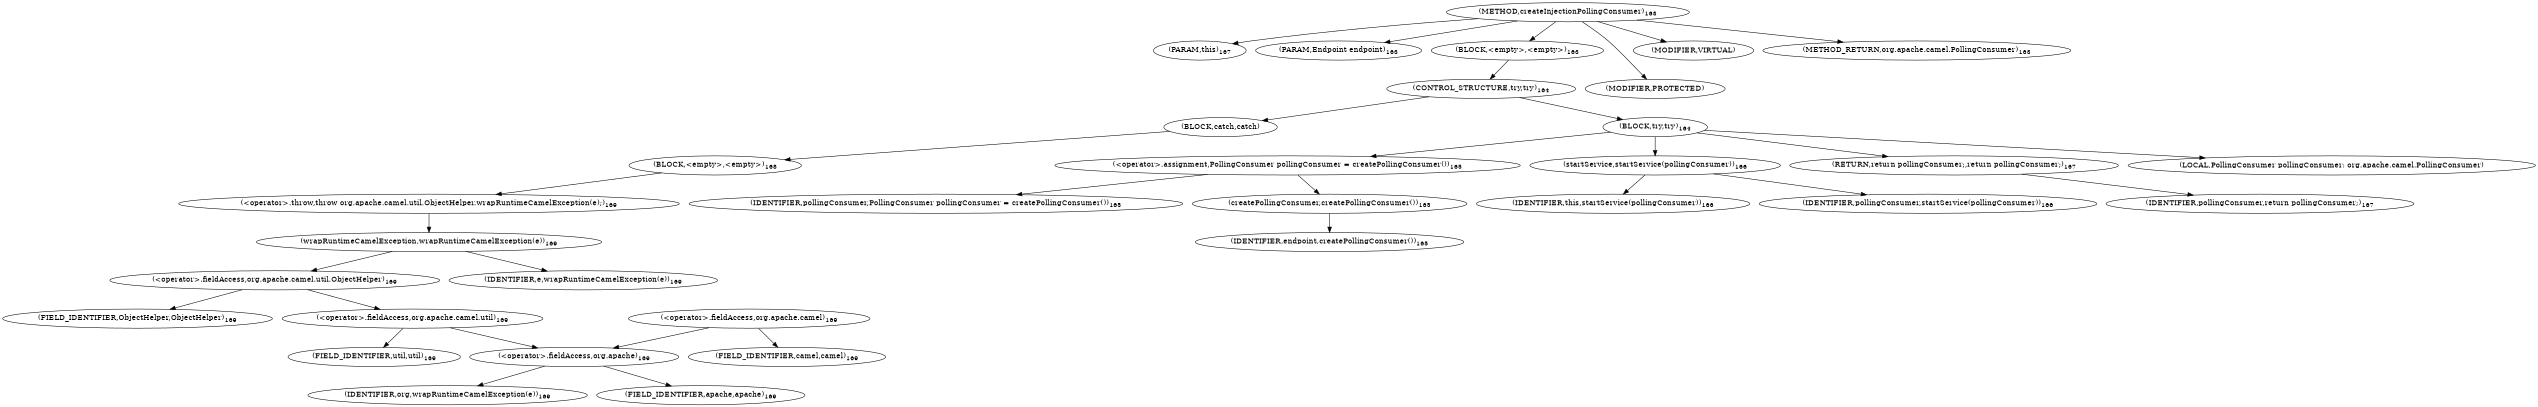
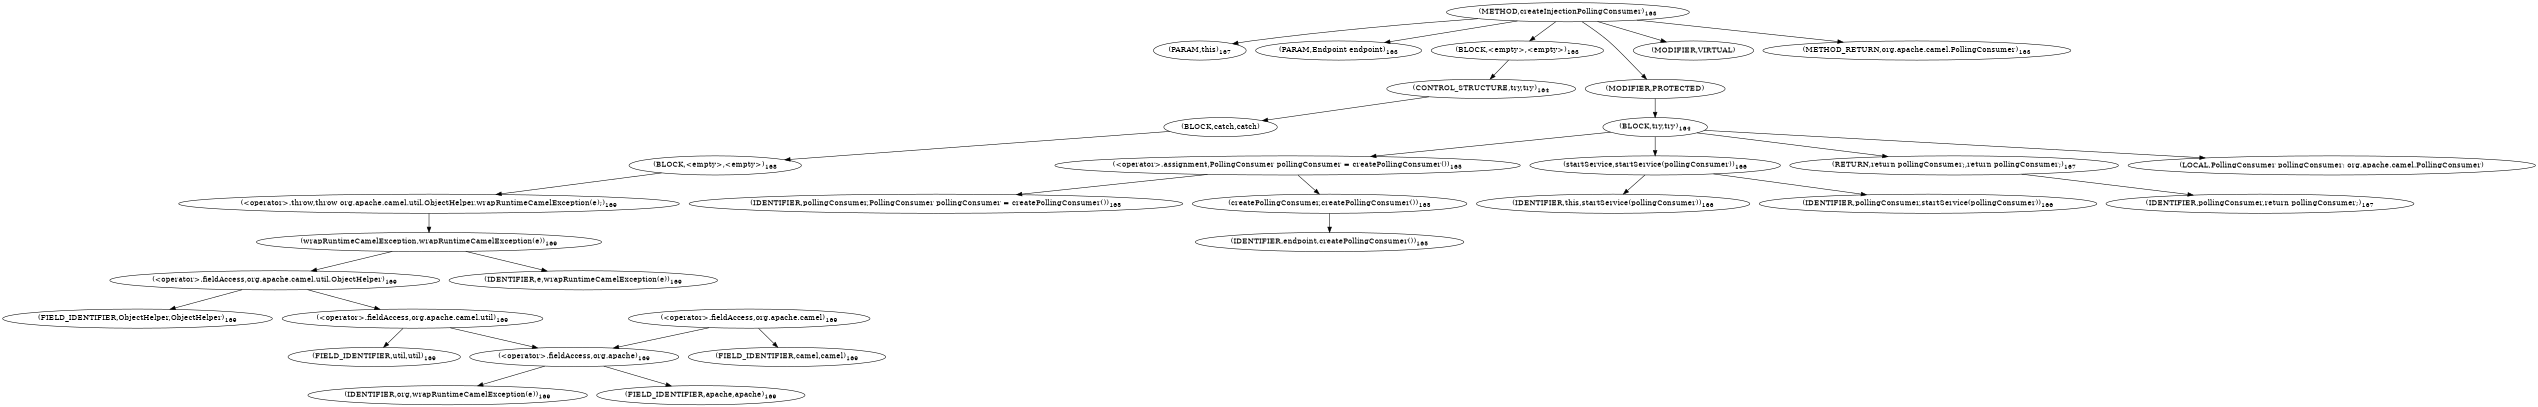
edge "(CONTROL_STRUCTURE,try,try)" -> "(BLOCK,try,try)": now "(MODIFIER,PROTECTED)" -> "(BLOCK,try,try)"
